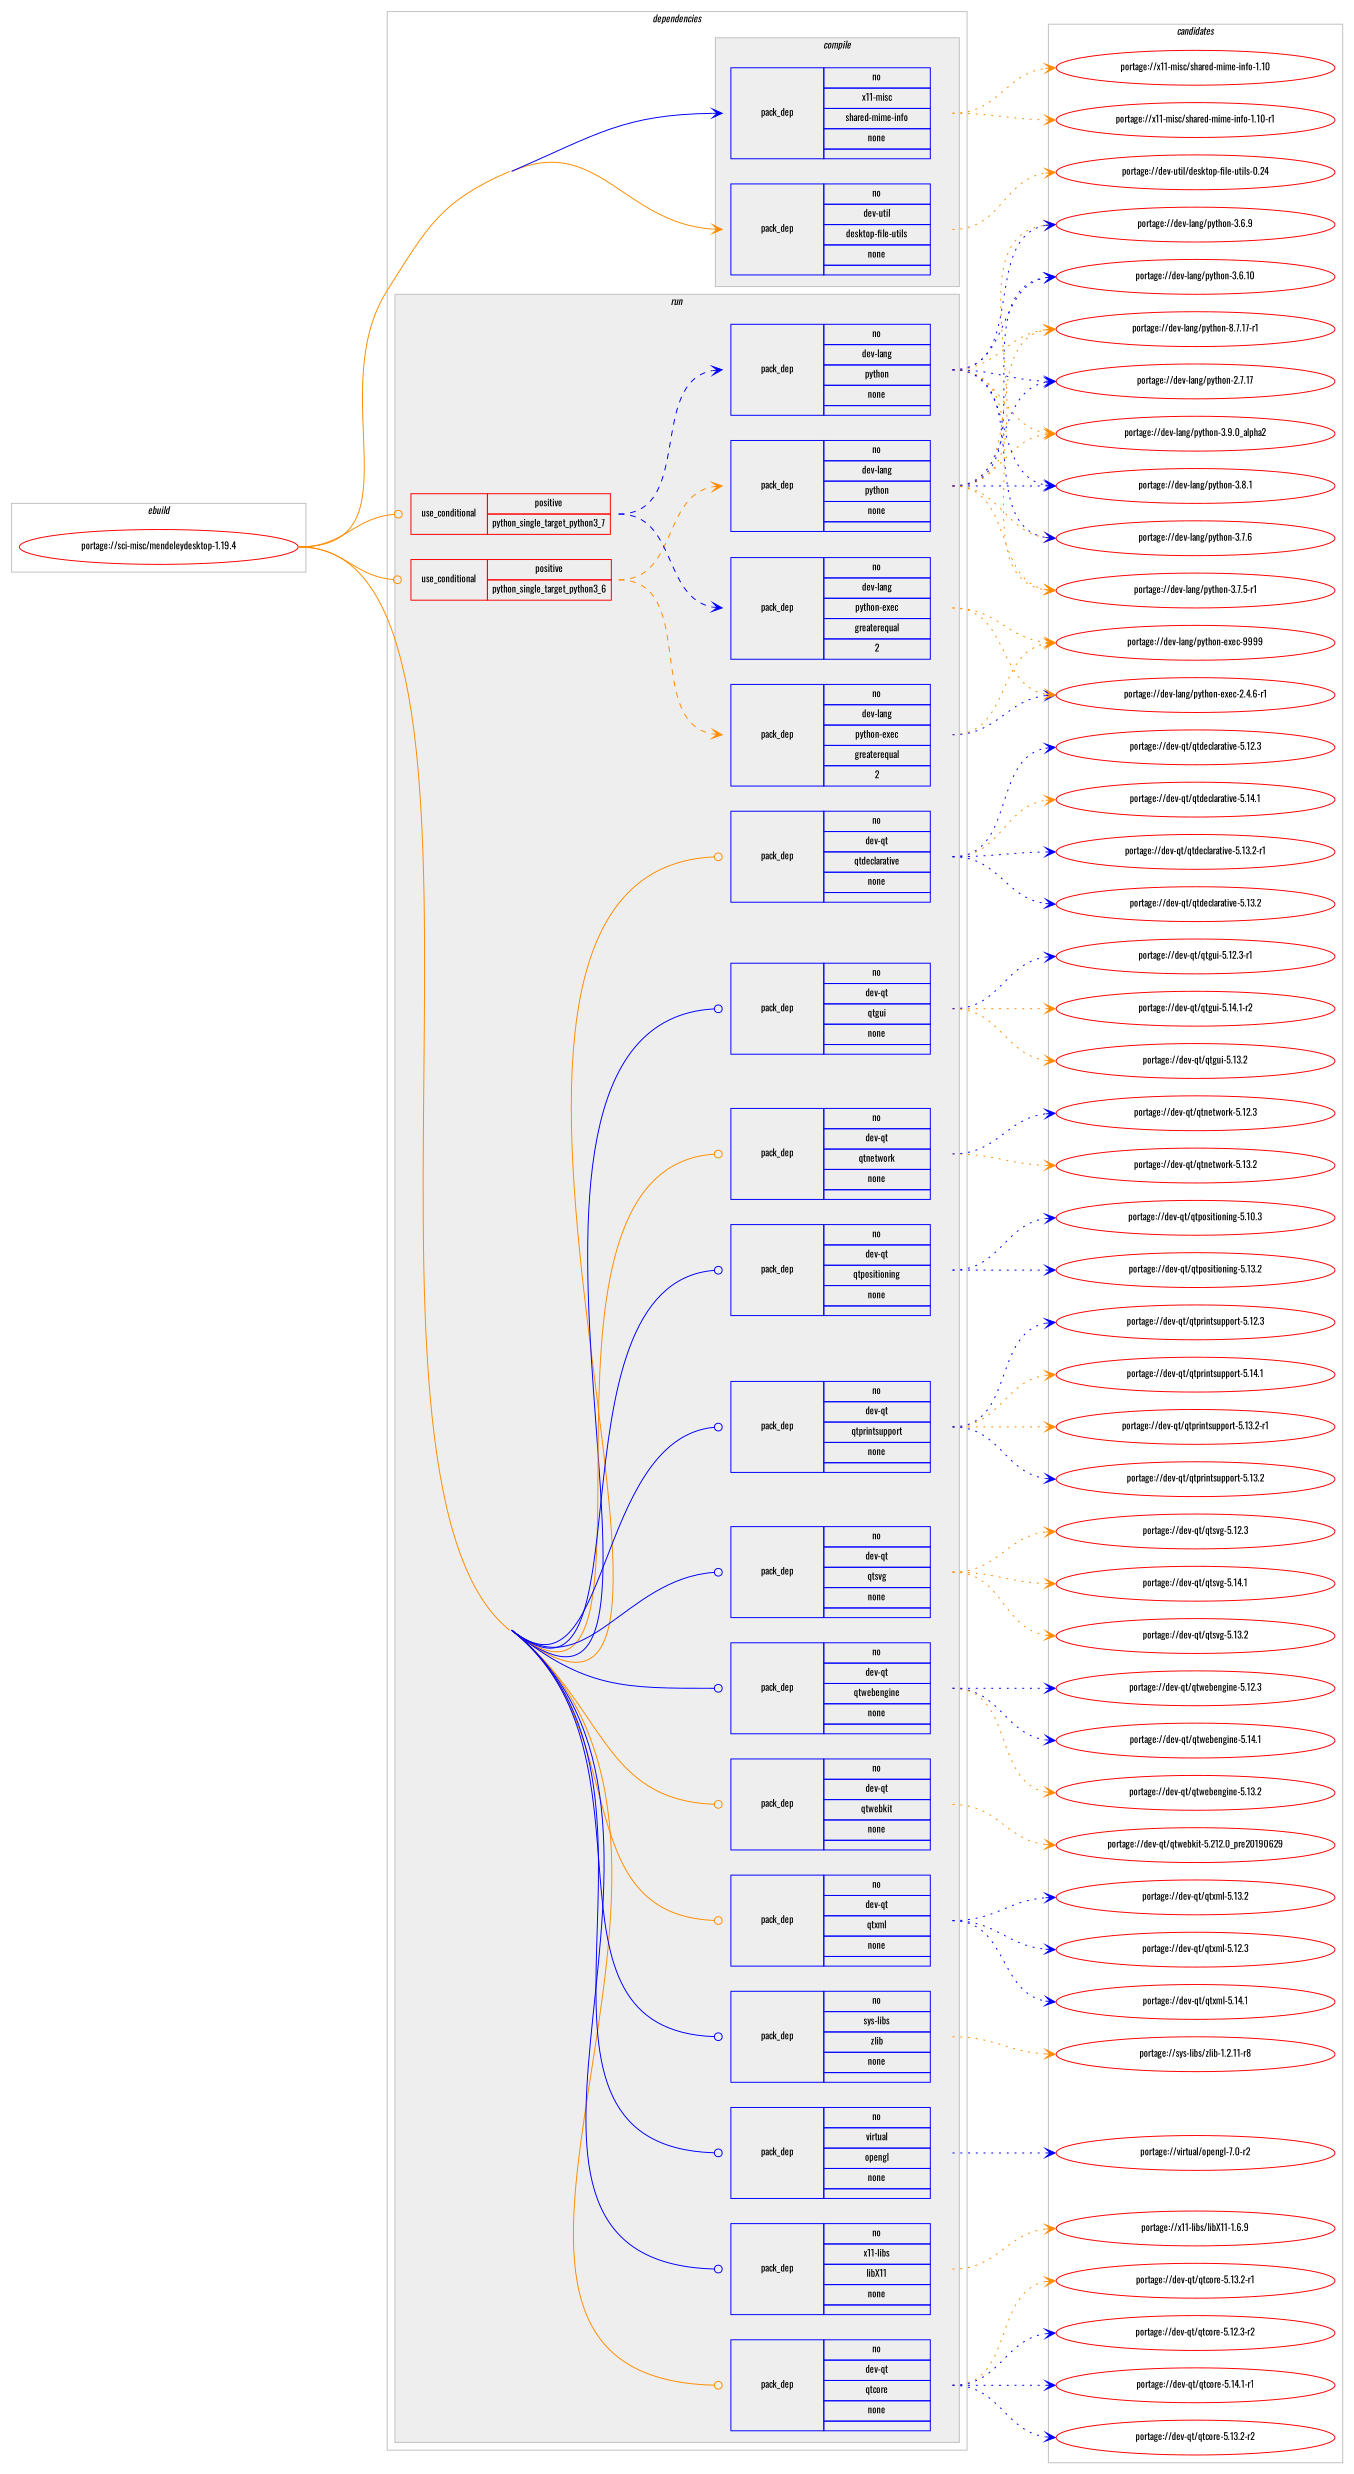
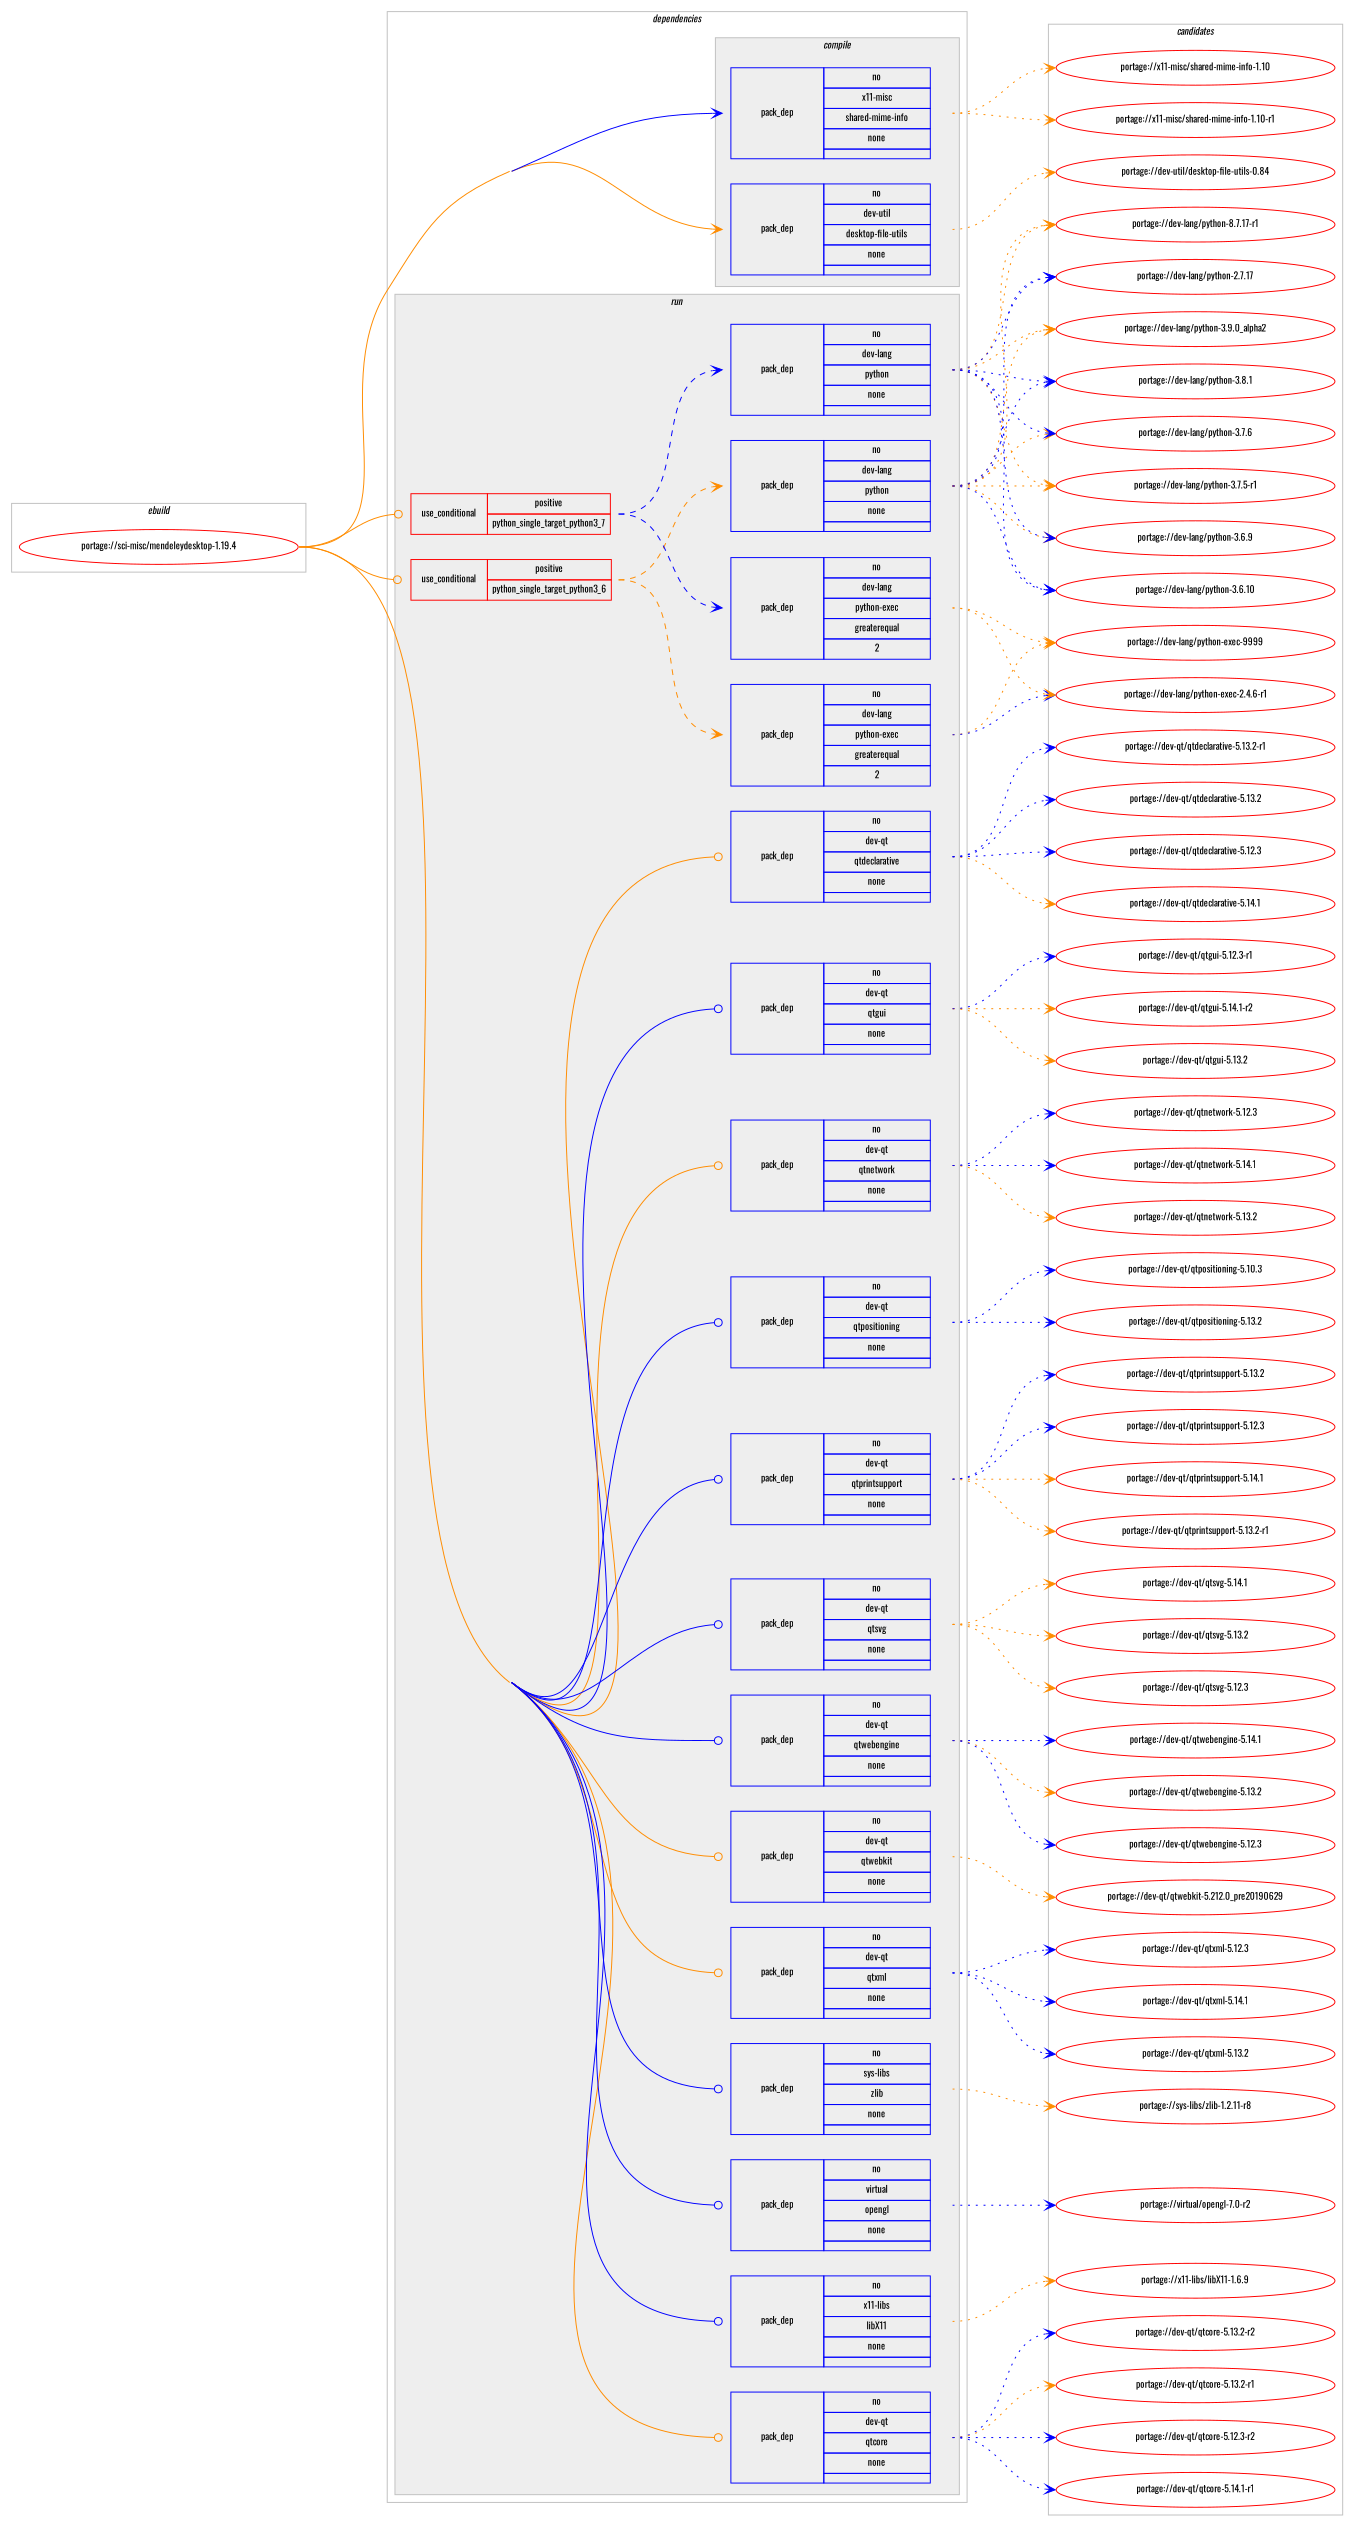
node "portage://dev-util/desktop-file-utils-0.24": label "portage://dev-util/desktop-file-utils-0.24" -> "portage://dev-util/desktop-file-utils-0.84"
node "portage://dev-qt/qtnetwork-5.14.1": added
